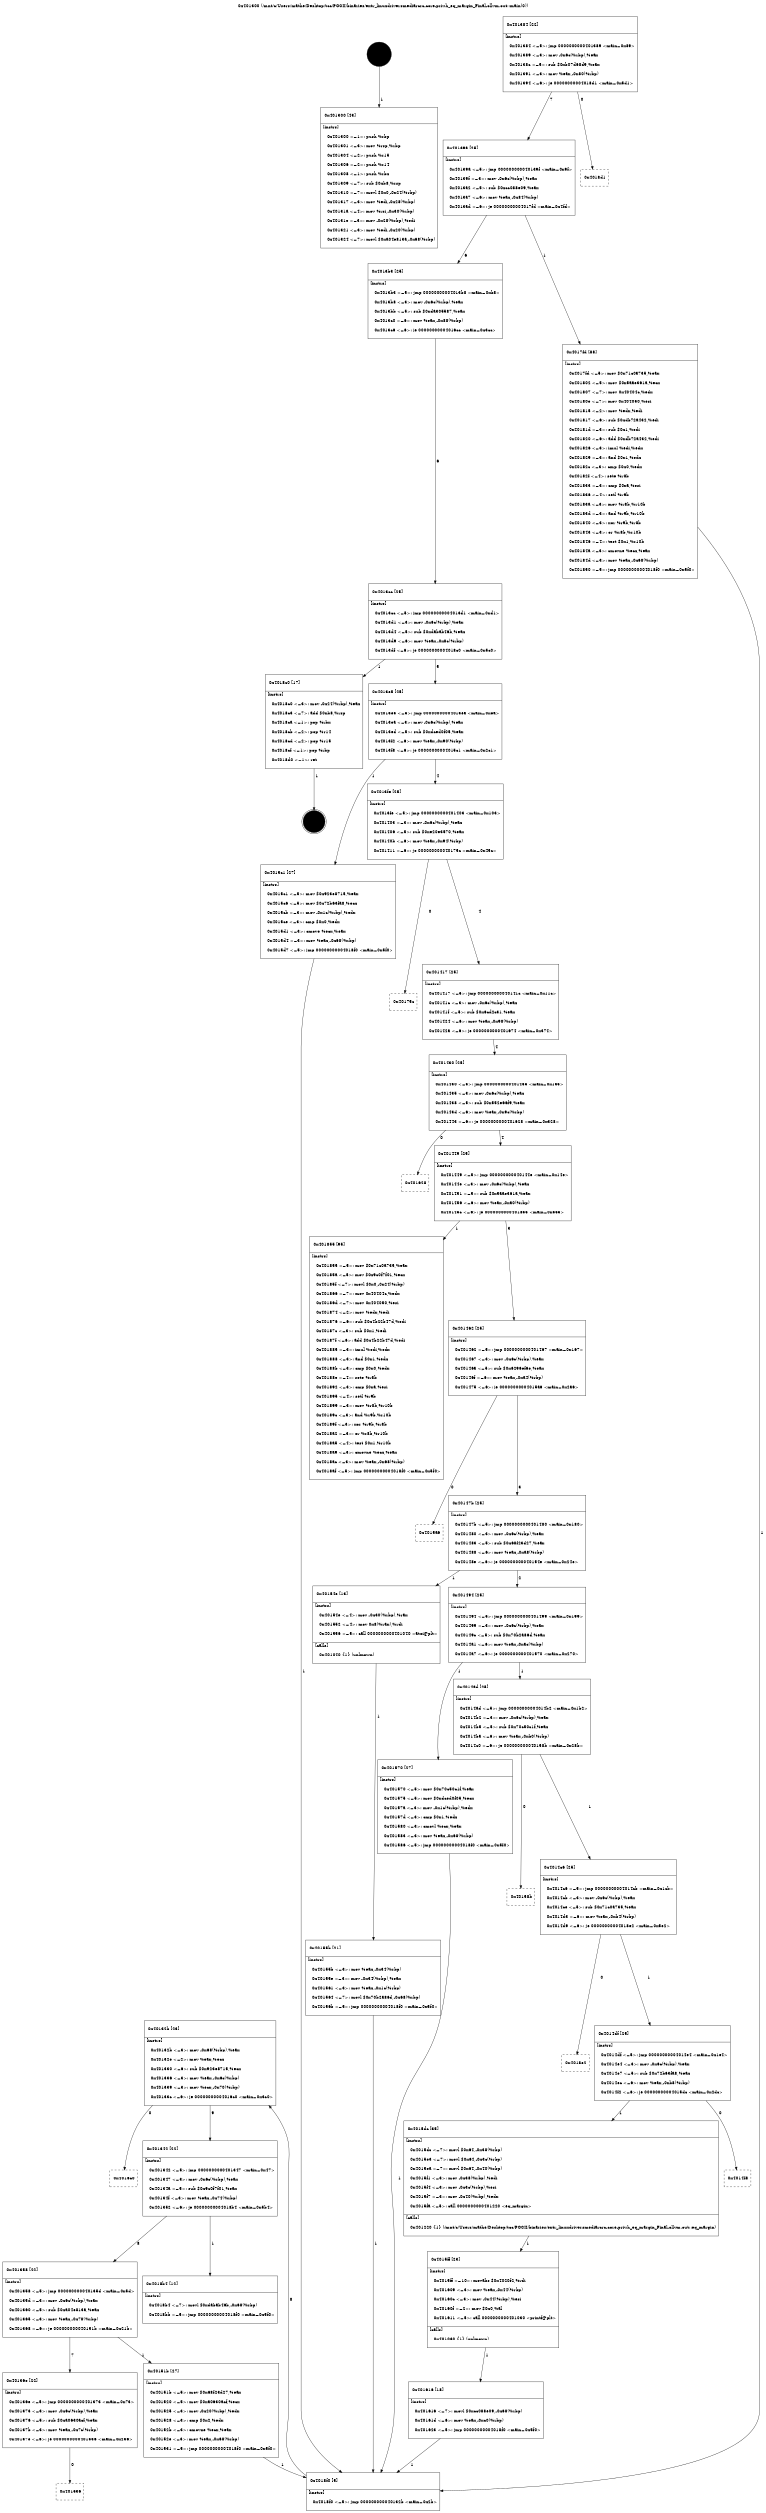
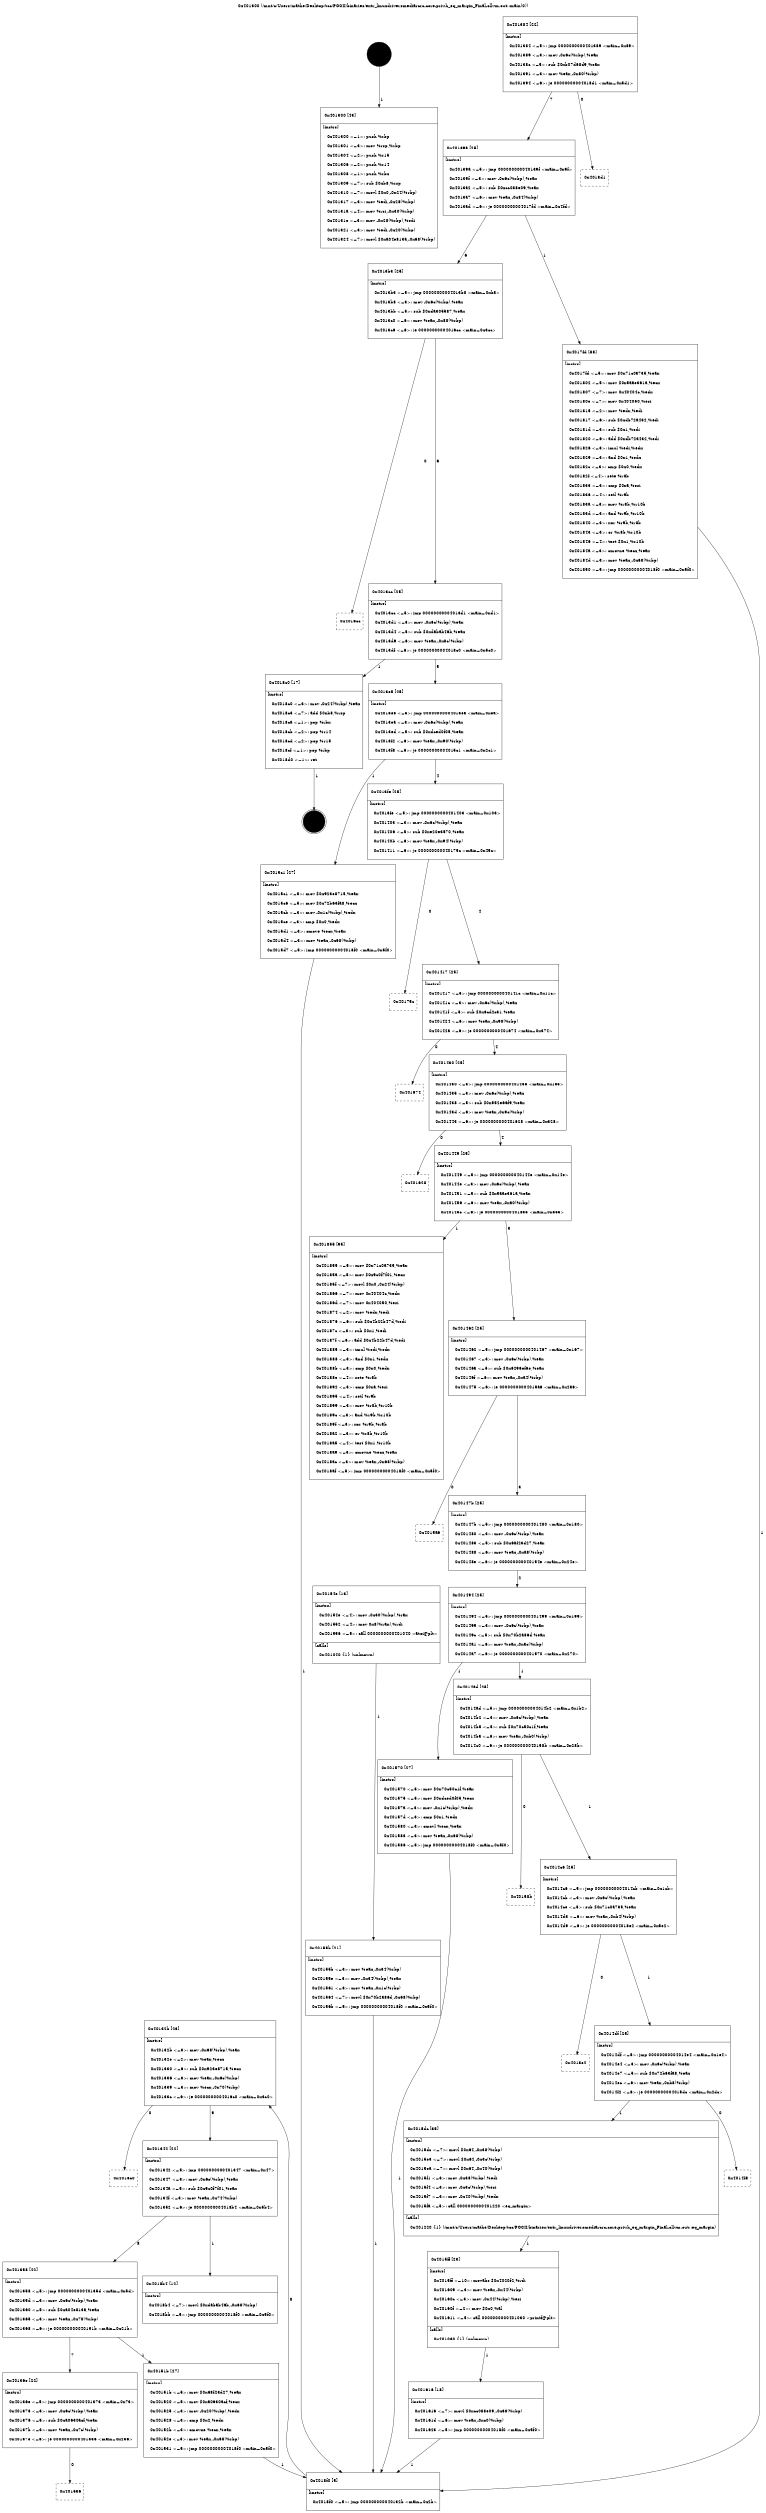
node "0x4016cc": added
node "0x401674": added
edge "0x40147b [25]" -> "0x40154e [13]": removed, label "1"
